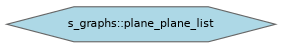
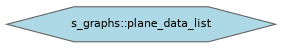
node "s_graphs::plane_plane_list": label "s_graphs::plane_plane_list" -> "s_graphs::plane_data_list"
